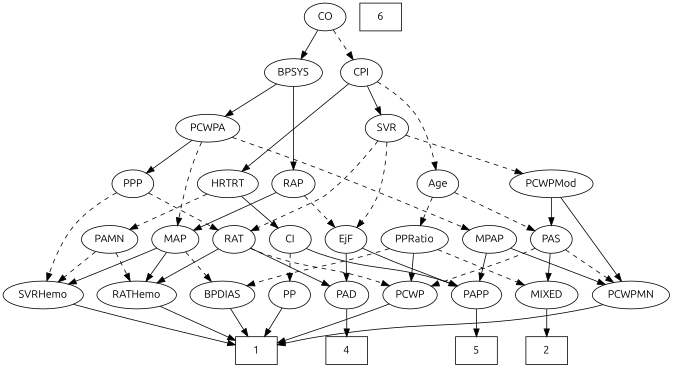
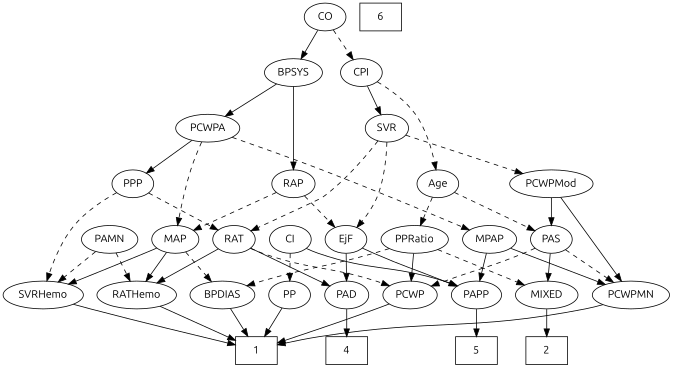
node "HRTRT": removed
edge "RAP" -> "MAP": style solid -> dashed
